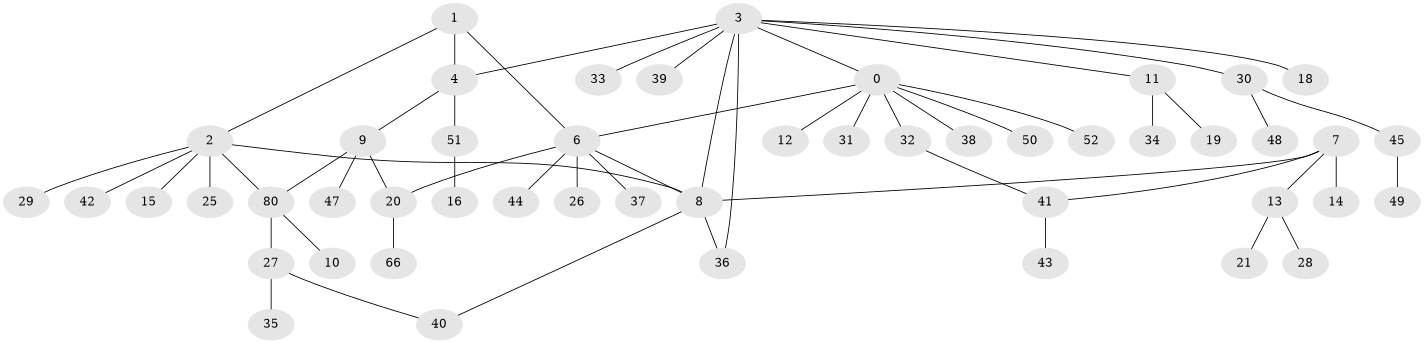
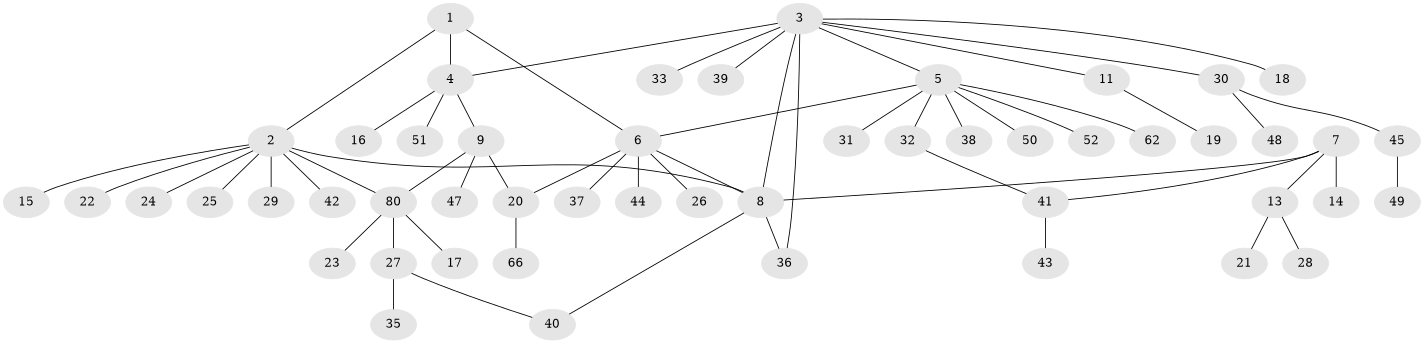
node "0": label "0" -> "5"
node "12": label "12" -> "62"
node "34": removed
edge "51" -- "16": now "4" -- "16"
node "22": added
node "24": added
node "10": label "10" -> "17"
node "23": added
